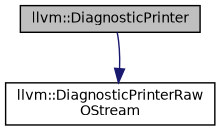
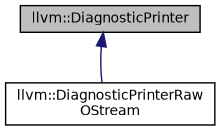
edge "llvm::DiagnosticPrinter" -> "llvm::DiagnosticPrinterRaw OStream": reversed
